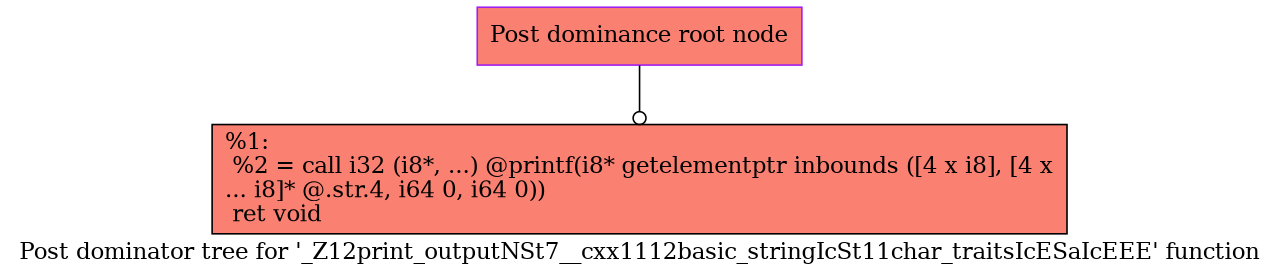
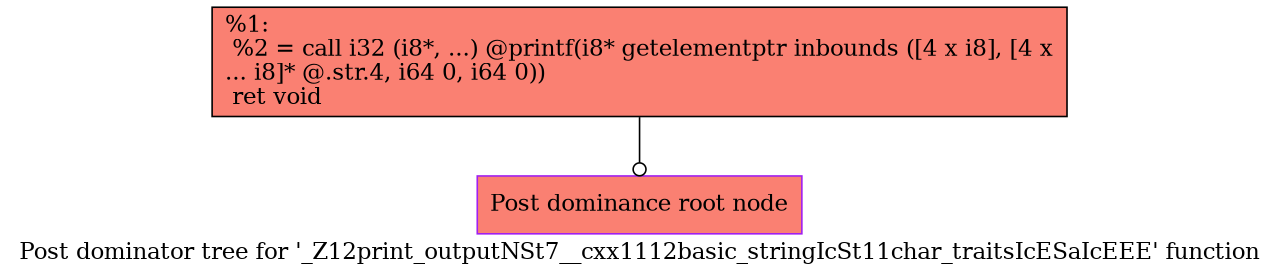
edge "Post dominance root node" -> "%1:": reversed
